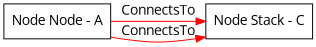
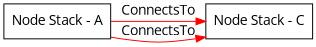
node "Node Node - A": label "Node Node - A" -> "Node Stack - A"
